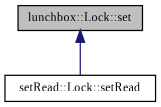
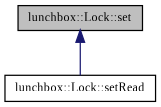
node "setRead::Lock::setRead": label "setRead::Lock::setRead" -> "lunchbox::Lock::setRead"
